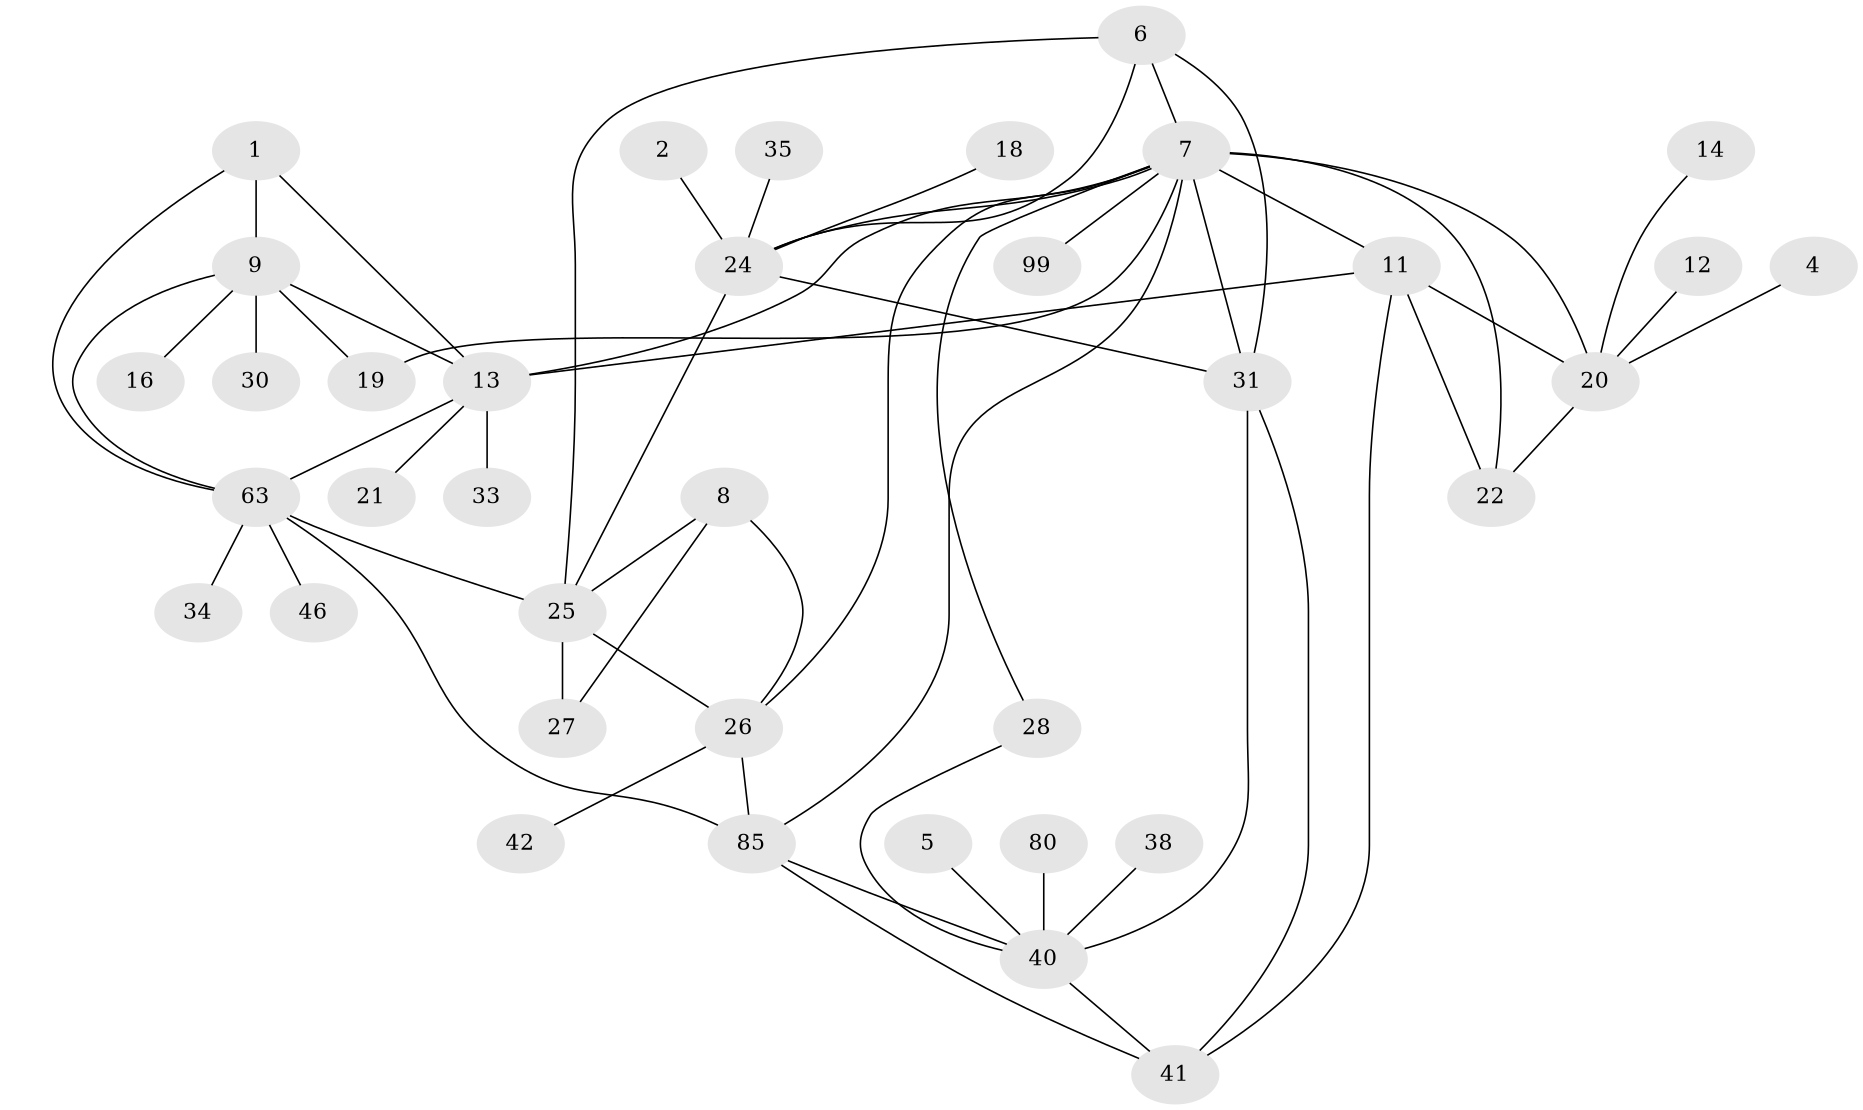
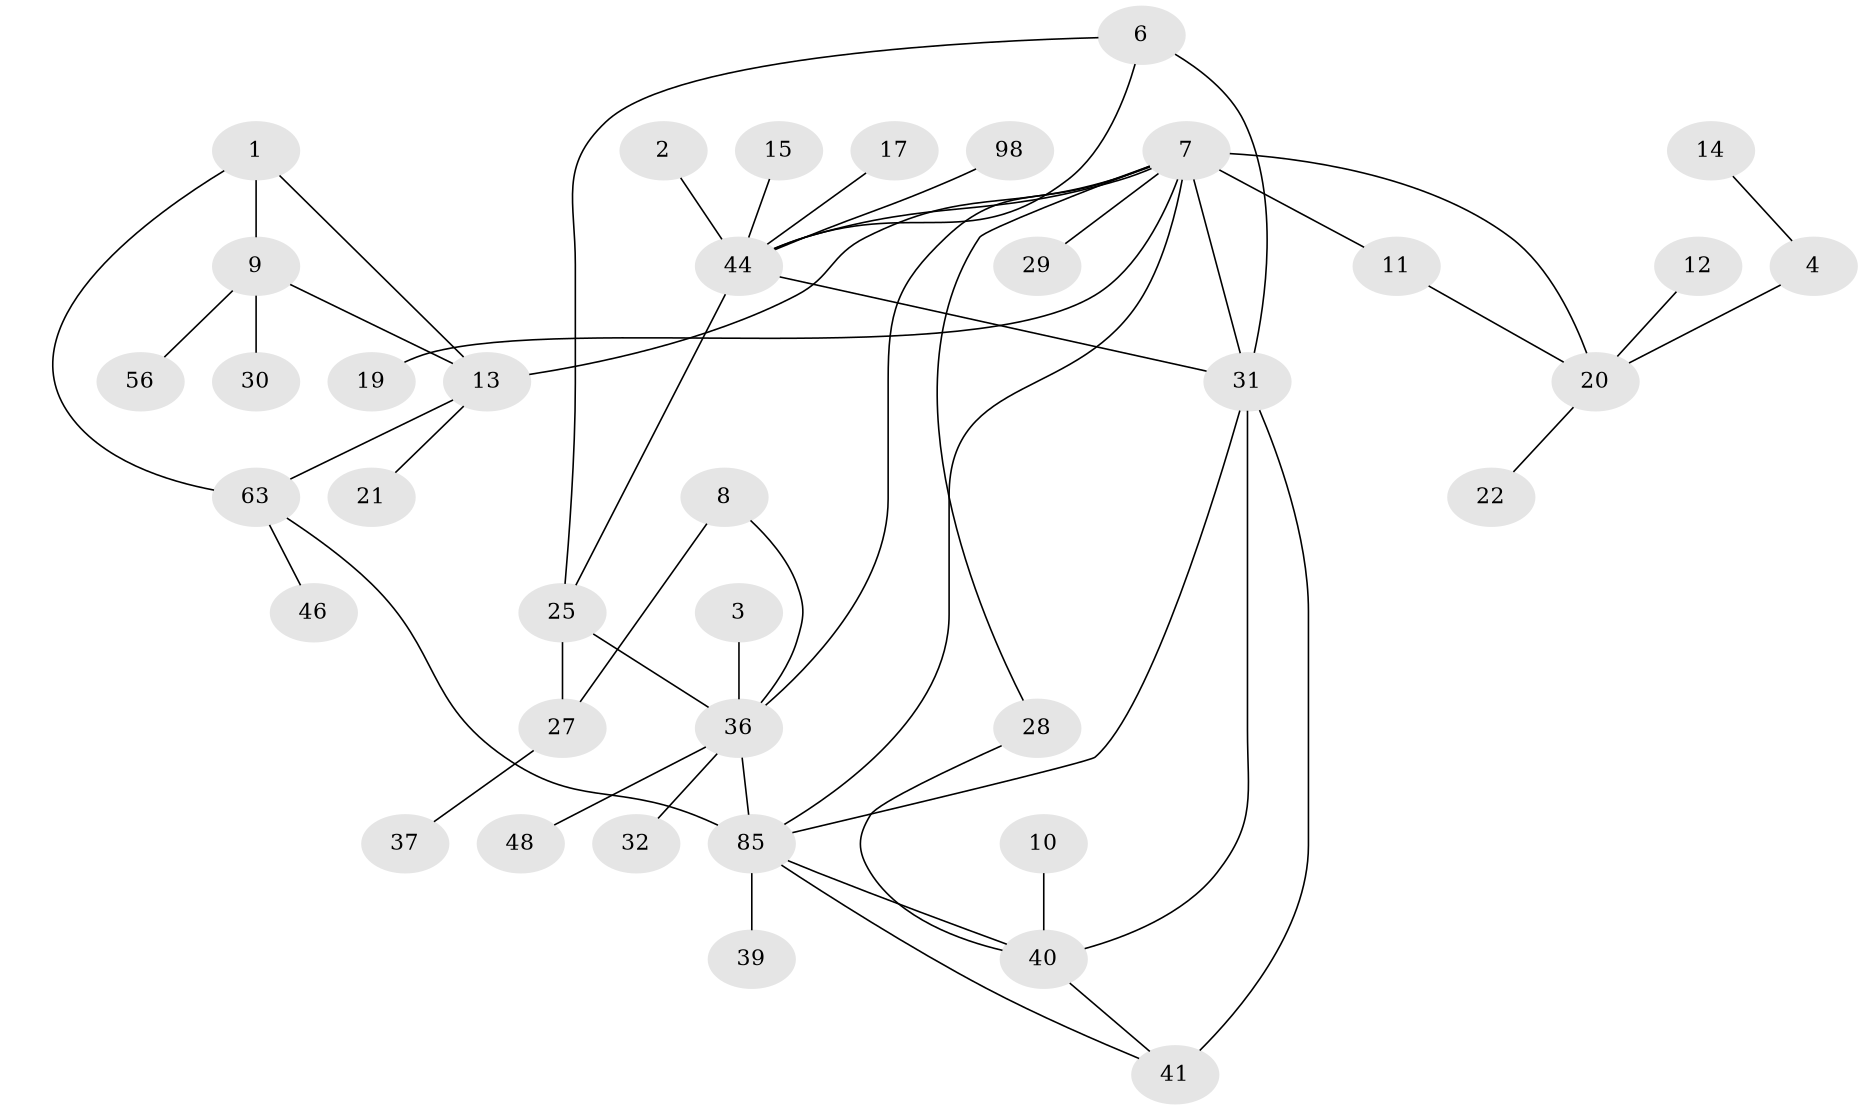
edge "6" -- "7": removed
node "35": label "35" -> "15"
node "17": added
node "18": label "18" -> "98"
edge "7" -- "22": removed
edge "14" -- "20": now "14" -- "4"
node "24": label "24" -> "44"
node "99": label "99" -> "29"
edge "11" -- "13": removed
edge "9" -- "19": removed
edge "9" -- "63": removed
node "16": label "16" -> "56"
edge "11" -- "22": removed
node "33": removed
edge "8" -- "25": removed
edge "63" -- "25": removed
node "34": removed
node "3": added
edge "11" -- "41": removed
node "26": label "26" -> "36"
edge "31" -- "85": added
node "37": added
node "42": label "42" -> "48"
node "32": added
node "5": removed
node "80": label "80" -> "10"
node "38": removed
node "39": added
